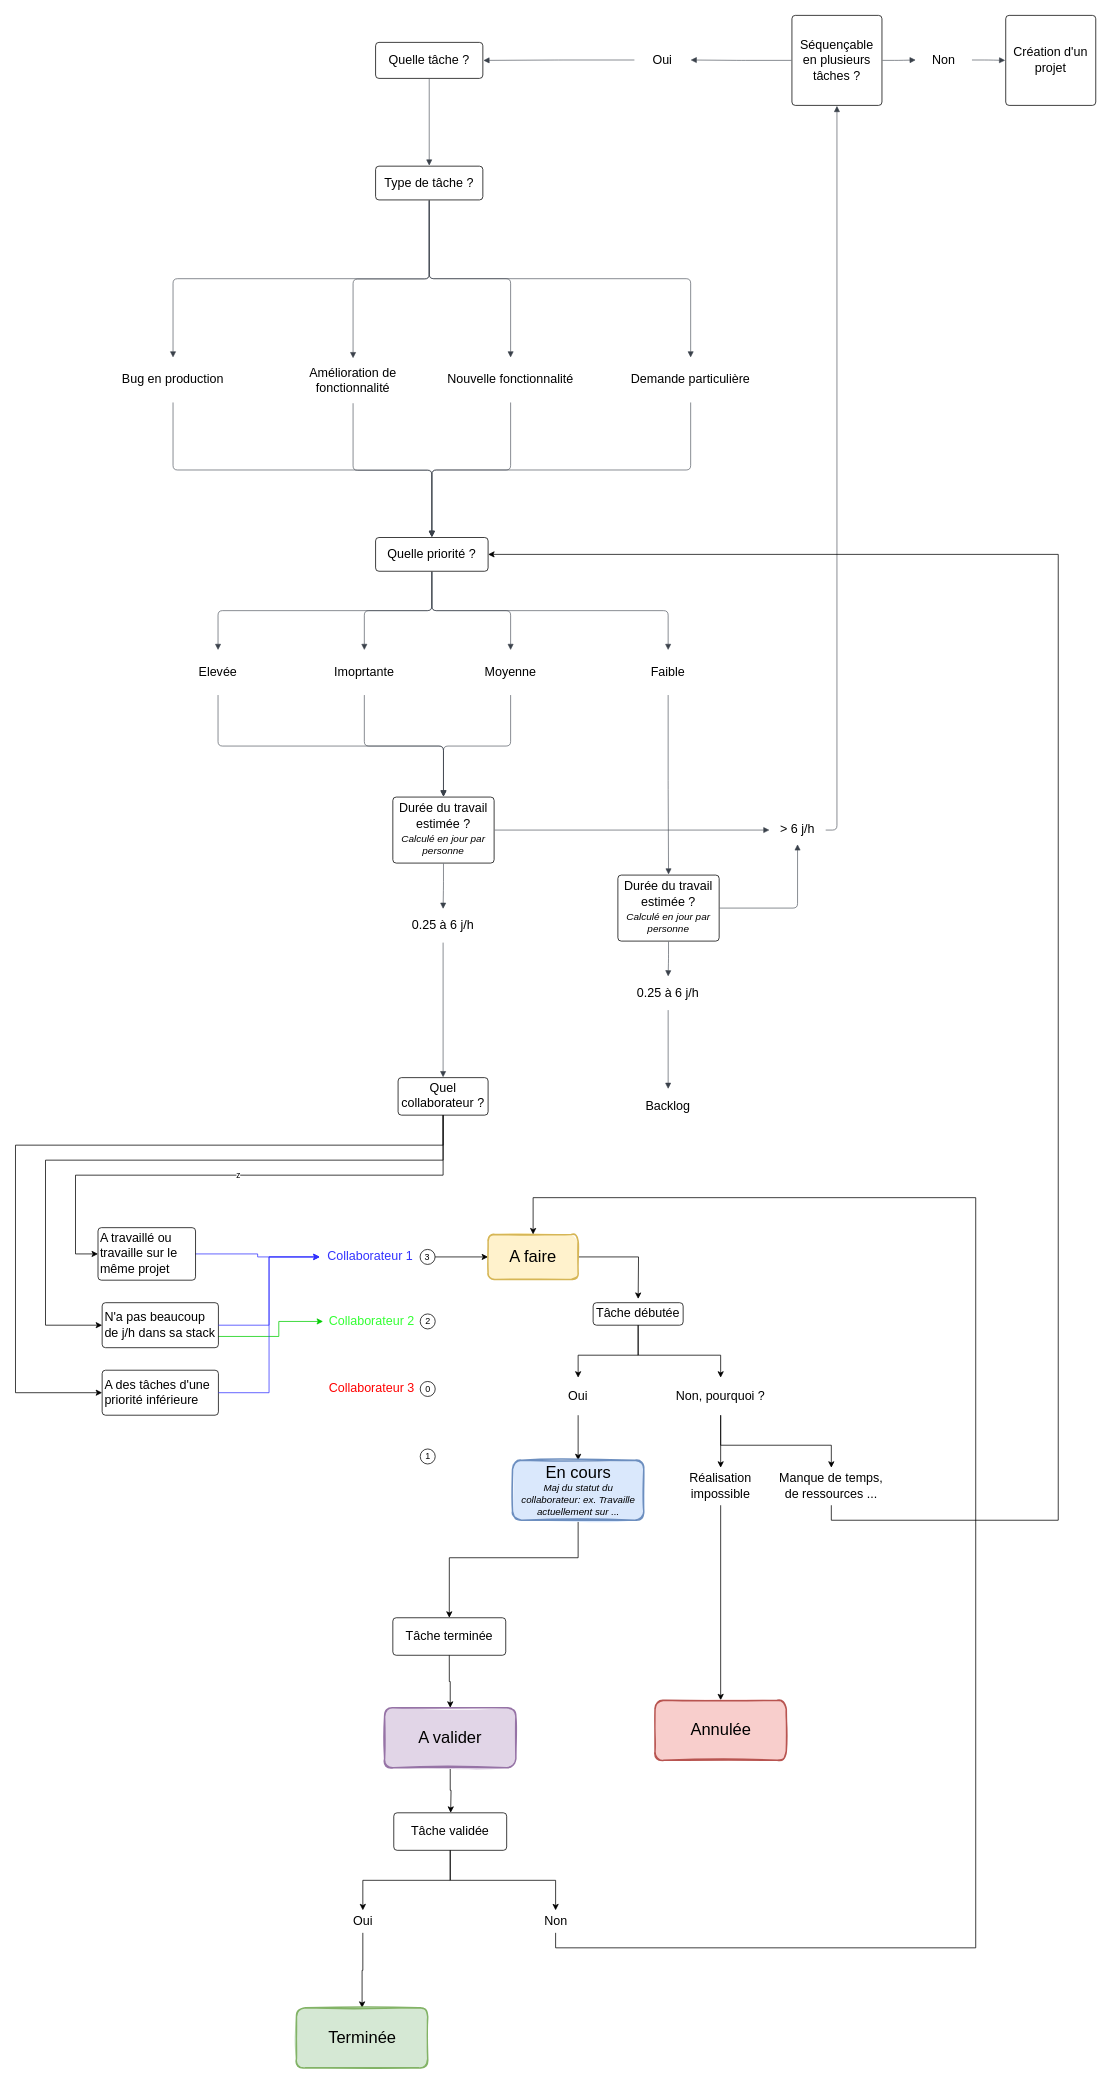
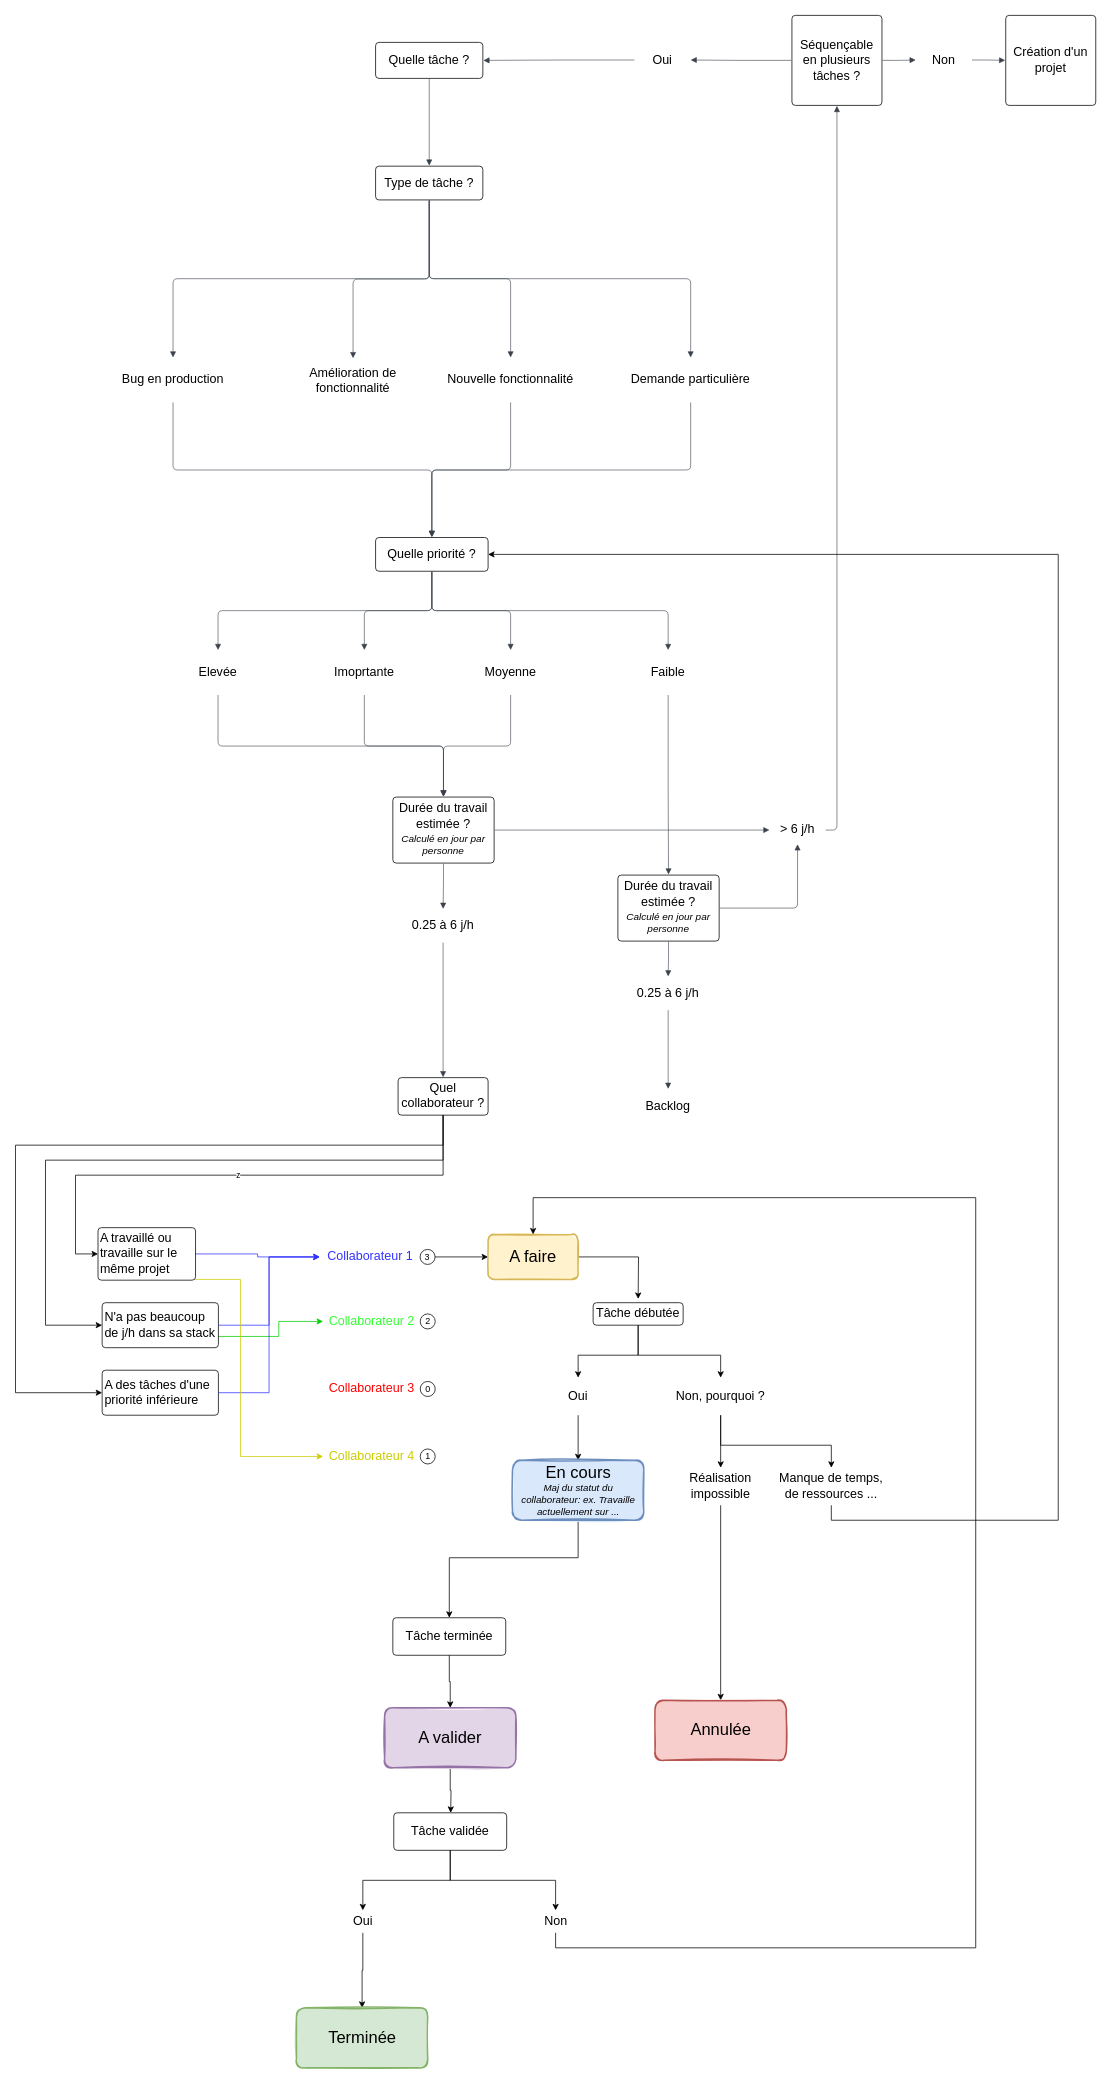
edge "Amélioration de fonctionnalité" -> "Quelle priorité ?": removed
edge "A travaillé ou travaille sur le même projet" -> "Collaborateur 4": added
node "Collaborateur 4": added
